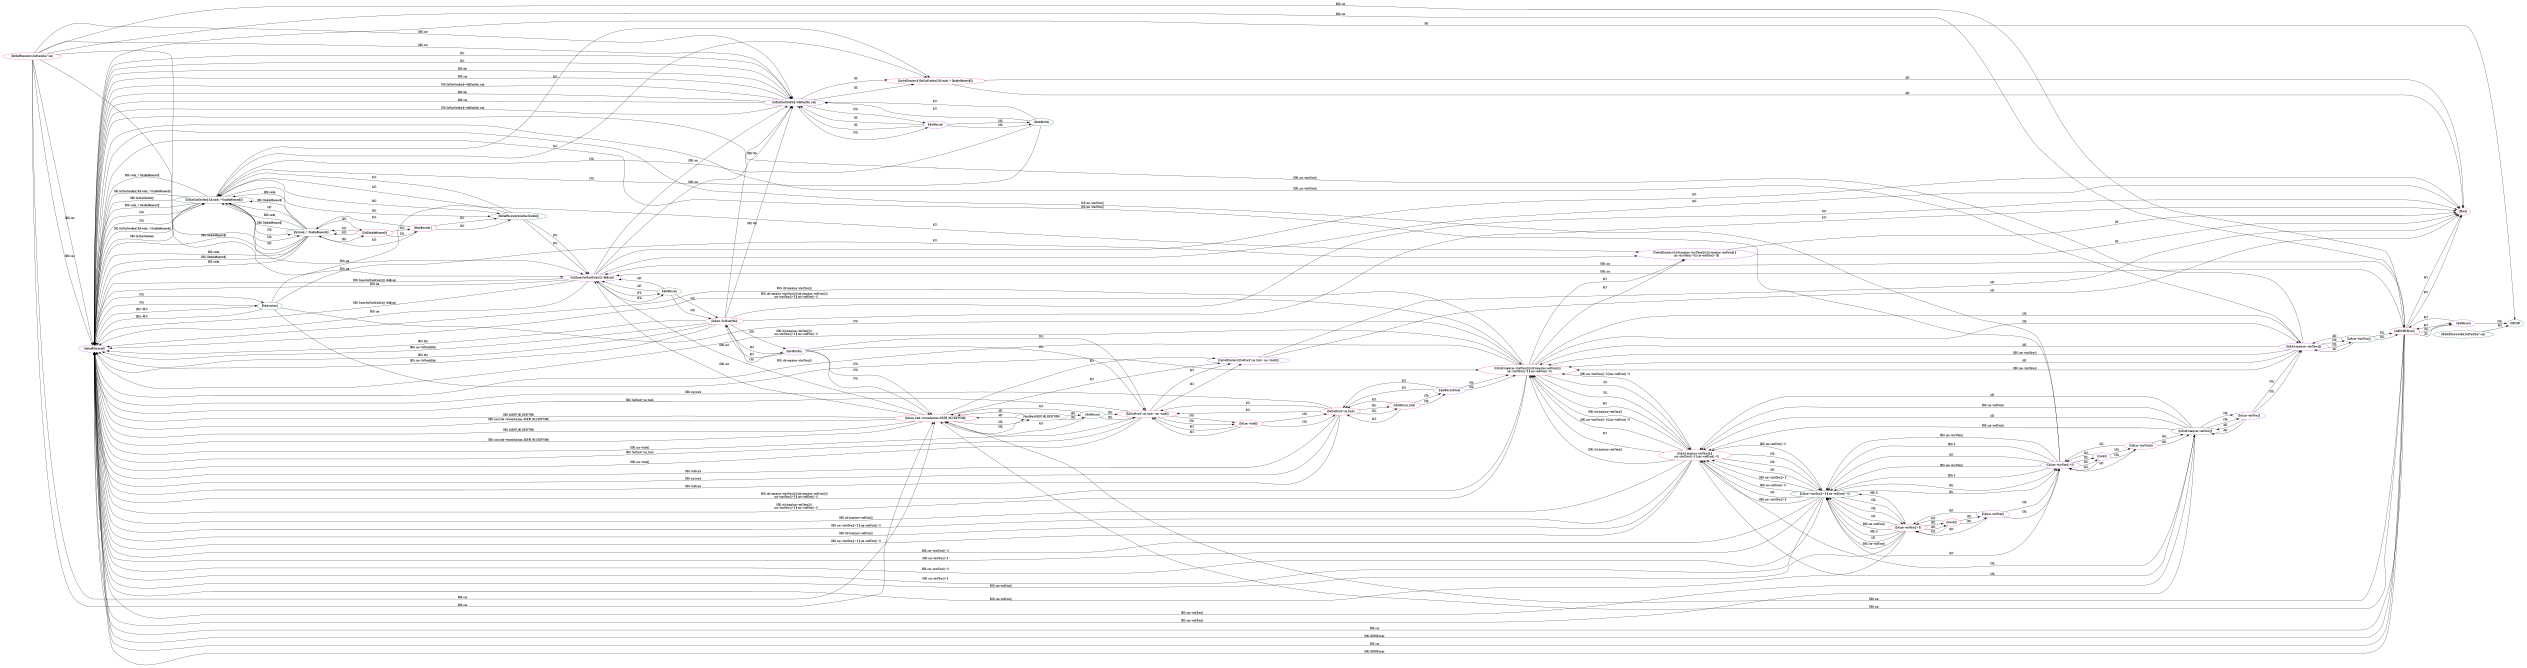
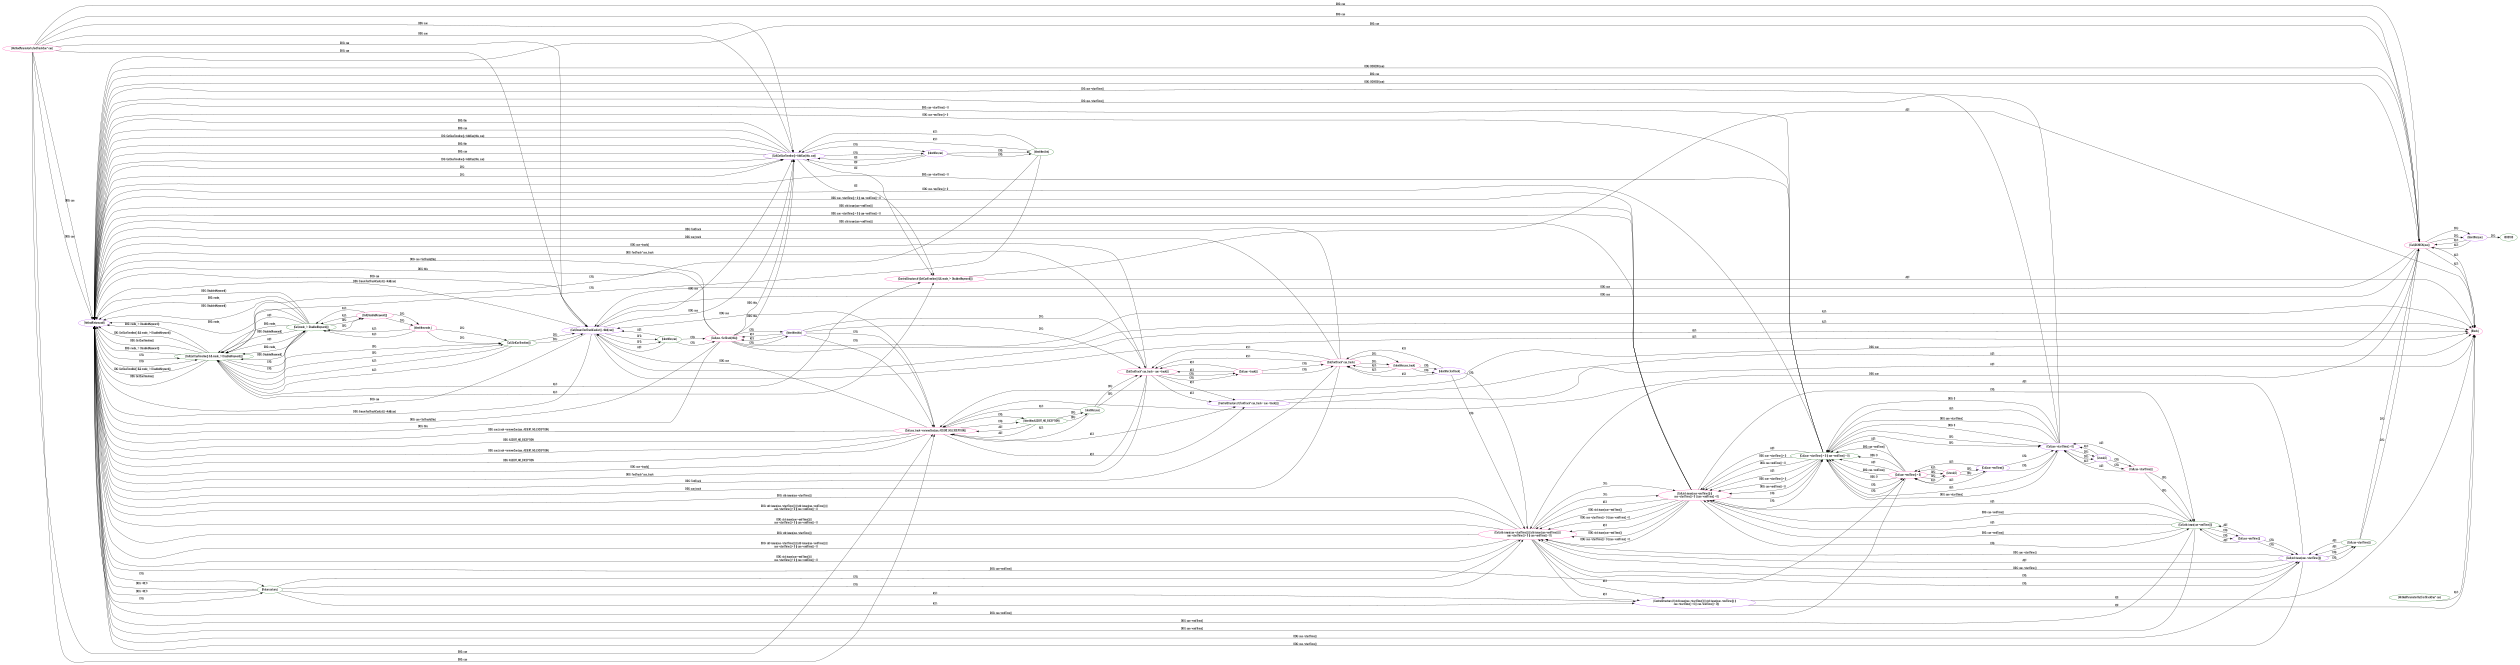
edge "(MethodReturn,void)" -> "1000100": removed, label "AST:"
node "(MethodParameterIn,GetCueTimeline())": label "(MethodParameterIn,GetCueTimeline())" -> "(Call,GetCueTimeline())"
edge "(MethodParameterOut,TextTrackCue* cue)" -> "1000100": now "(MethodParameterOut,TextTrackCue* cue)" -> "(Block,)"
